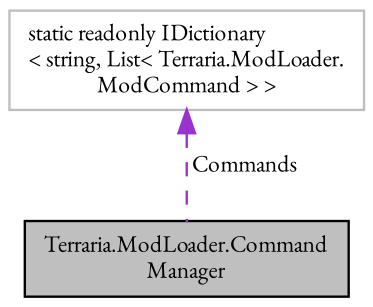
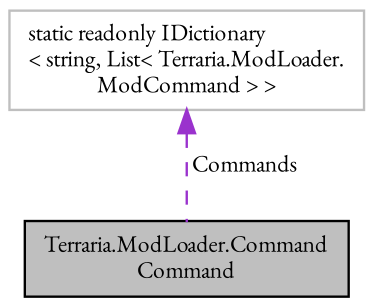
node "Terraria.ModLoader.Command Manager": label "Terraria.ModLoader.Command Manager" -> "Terraria.ModLoader.Command Command"
